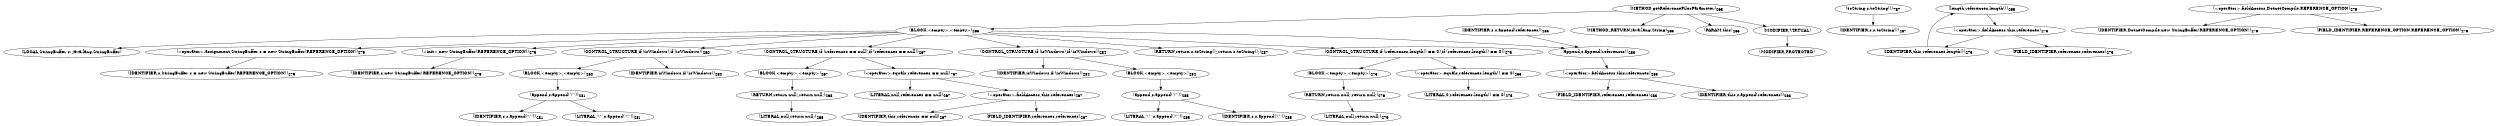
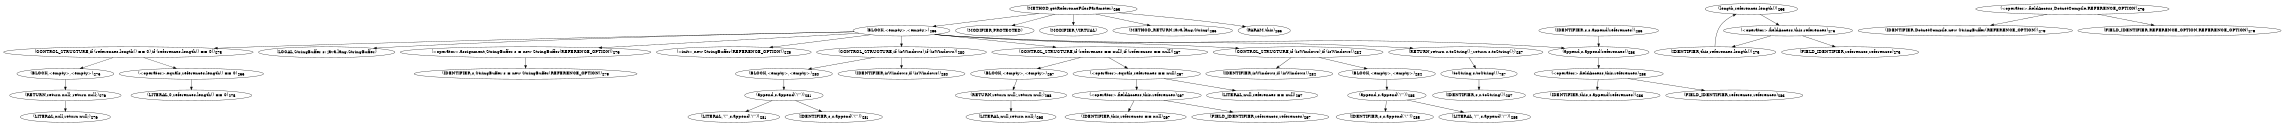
edge "(MODIFIER,VIRTUAL)" -> "(MODIFIER,PROTECTED)": now "(METHOD,getReferenceFilesParameter)" -> "(MODIFIER,PROTECTED)"
node "(<init>,new StringBuffer(REFERENCE_OPTION))": text "279" -> "249"
edge "(RETURN,return s.toString();,return s.toString();)" -> "(toString,s.toString())": added
node "(<operator>.equals,references == null)": text "767" -> "267"
node "(IDENTIFIER,s,new StringBuffer(REFERENCE_OPTION))": removed
